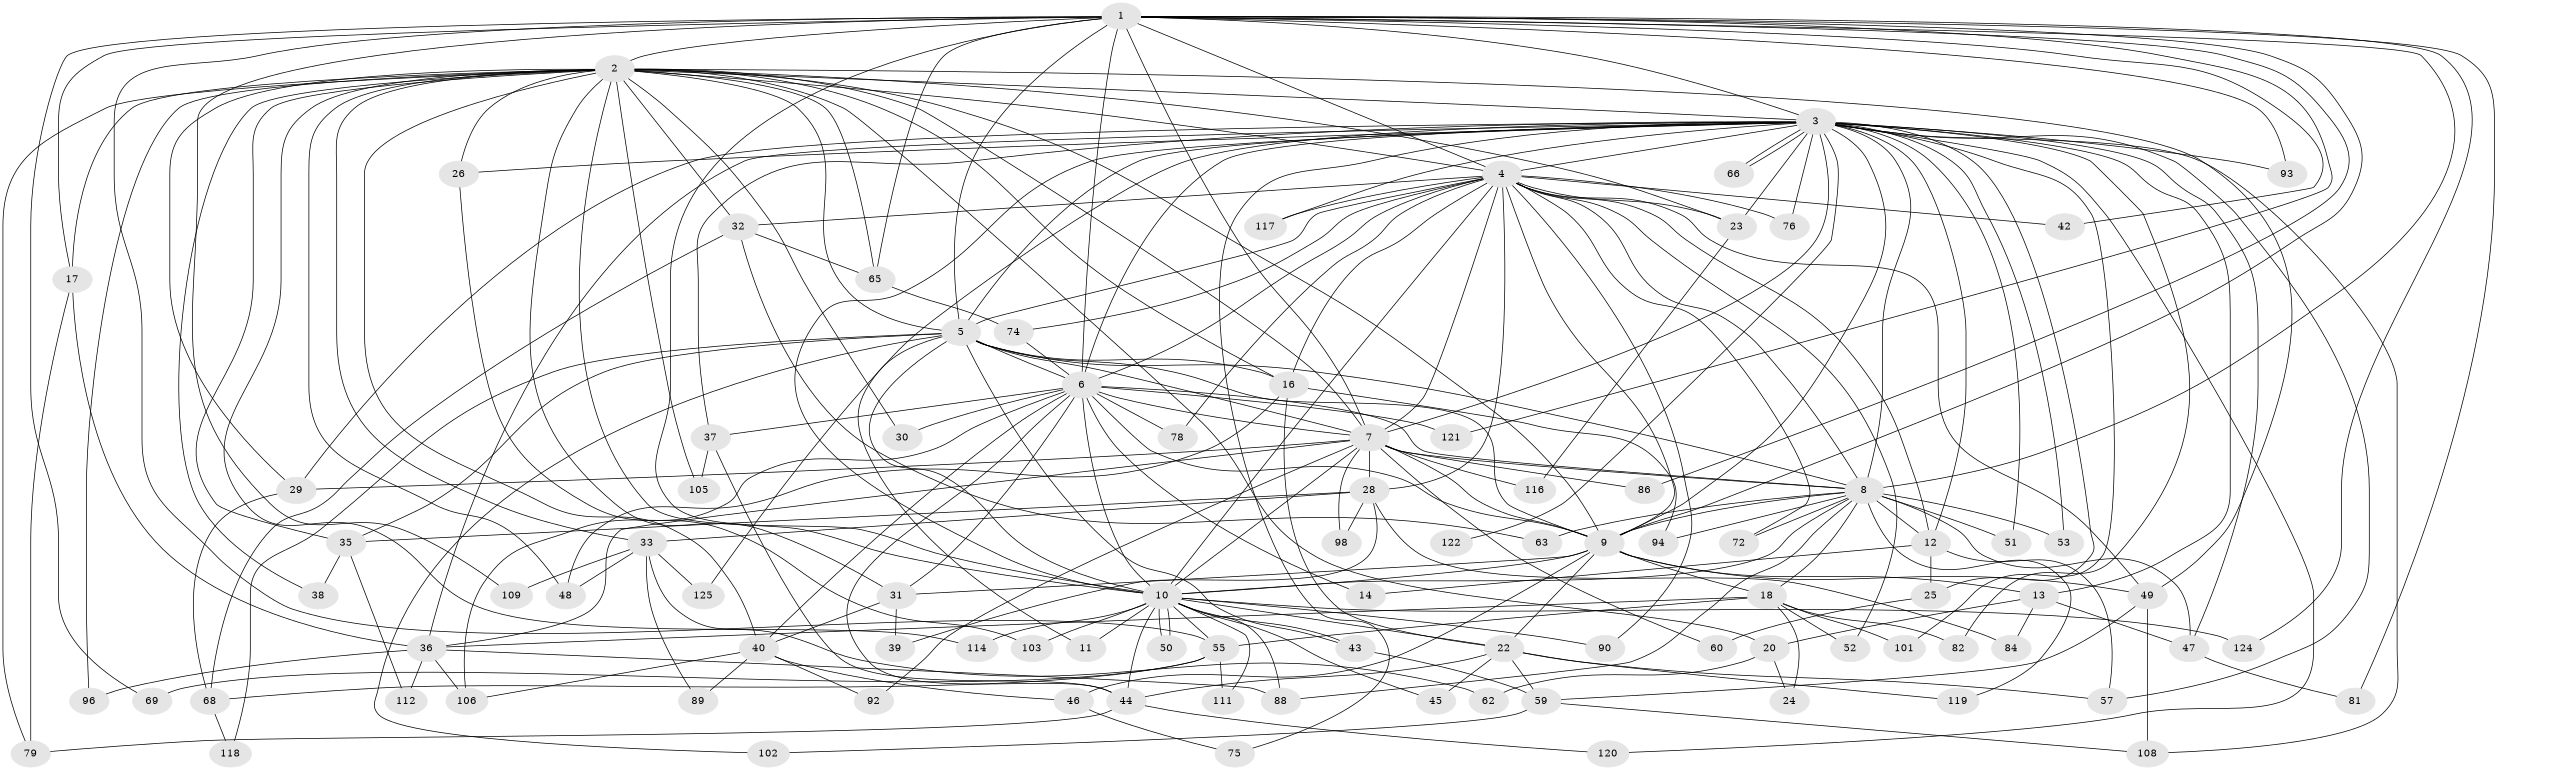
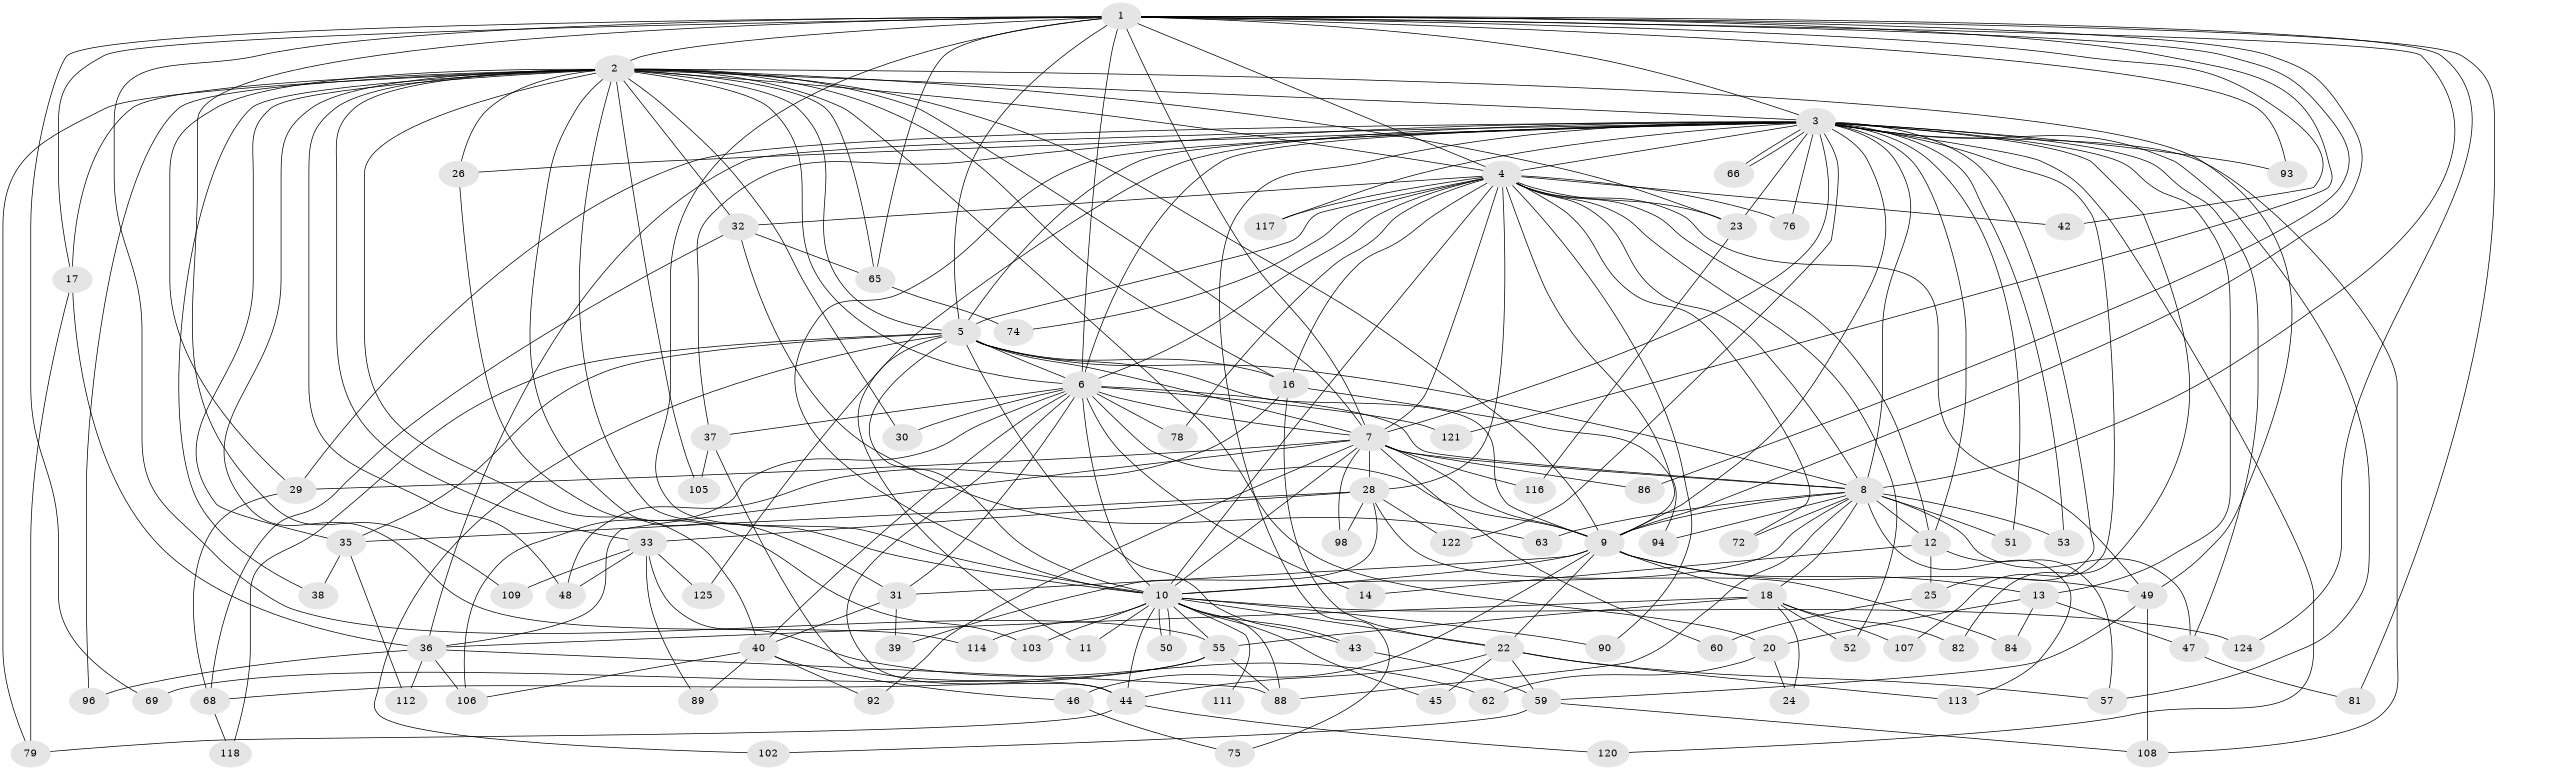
edge "74" -- "6": now "2" -- "6"
edge "28" -- "122": added
node "101": label "101" -> "107"
edge "55" -- "111": now "55" -- "88"
node "119": label "119" -> "113"
